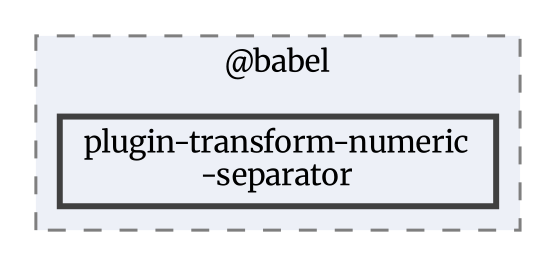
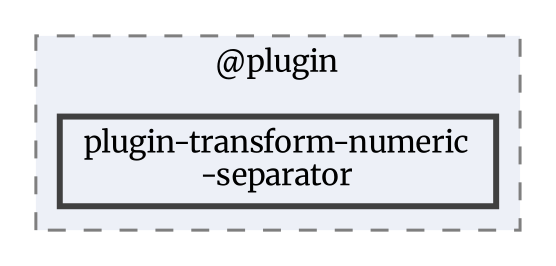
cluster "@babel": label "@babel" -> "@plugin"
